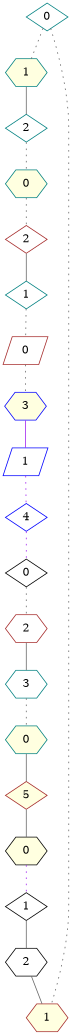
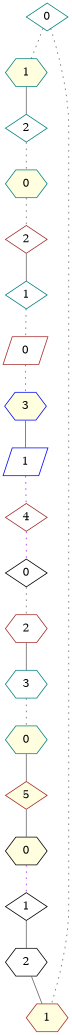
node "4": color blue -> brown
